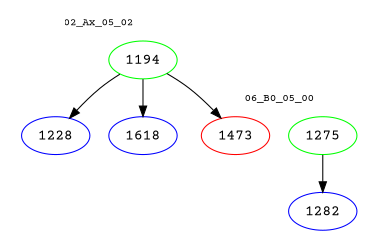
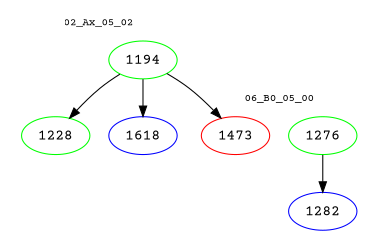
node "1228": color blue -> green
node "1275": label "1275" -> "1276"
